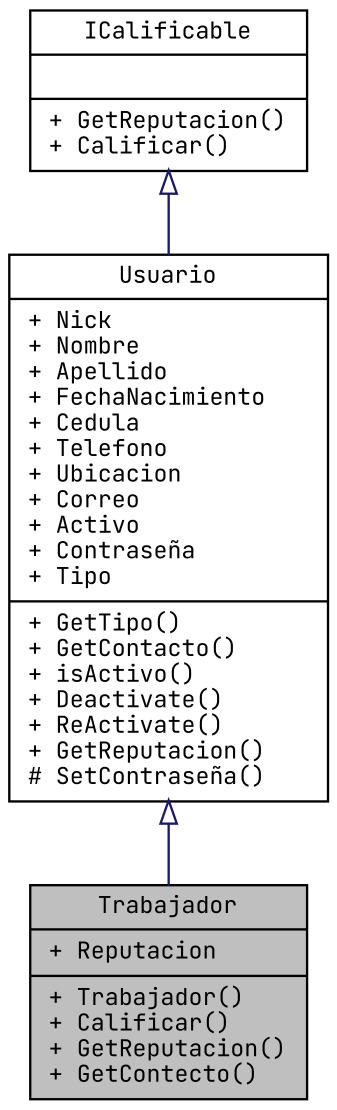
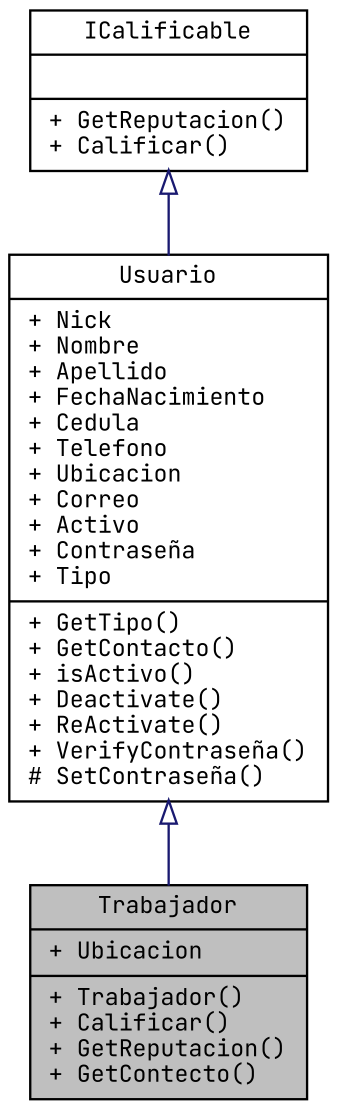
node "Usuario": text "+ GetReputacion()" -> "+ VerifyContraseña()"
node "Trabajador": text "+ Reputacion" -> "+ Ubicacion"
